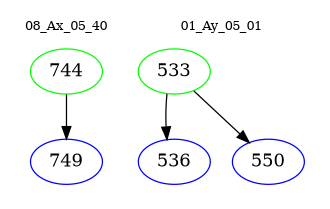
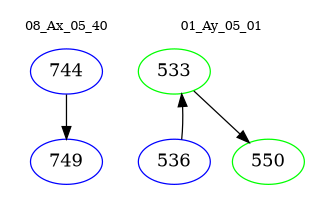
node "744": color green -> blue
edge "533" -> "536": reversed
node "550": color blue -> green
